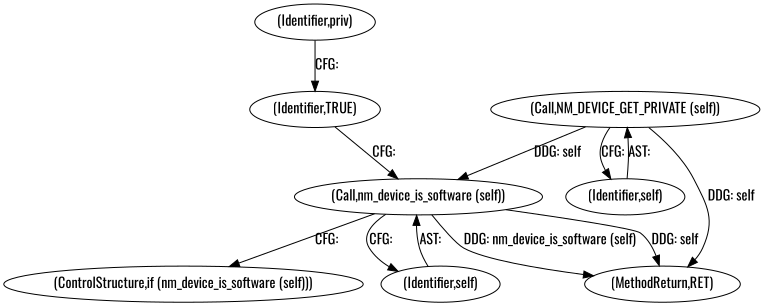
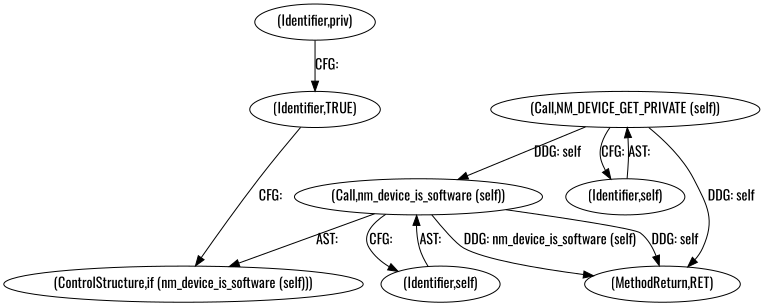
edge "(Identifier,TRUE)" -> "(Call,nm_device_is_software (self))": now "(Identifier,TRUE)" -> "(ControlStructure,if (nm_device_is_software (self)))"
edge "(Call,nm_device_is_software (self))" -> "(ControlStructure,if (nm_device_is_software (self)))": label "CFG: " -> "AST: "
